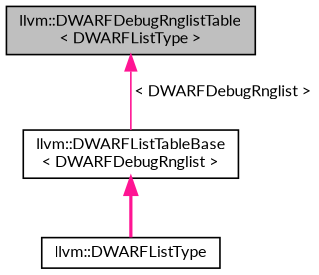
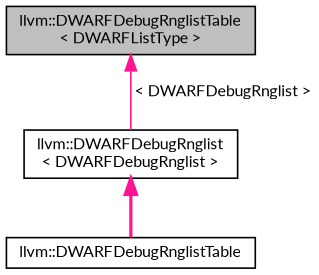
node "llvm::DWARFListTableBase < DWARFDebugRnglist >": label "llvm::DWARFListTableBase < DWARFDebugRnglist >" -> "llvm::DWARFDebugRnglist < DWARFDebugRnglist >"
node "llvm::DWARFListType": label "llvm::DWARFListType" -> "llvm::DWARFDebugRnglistTable"
